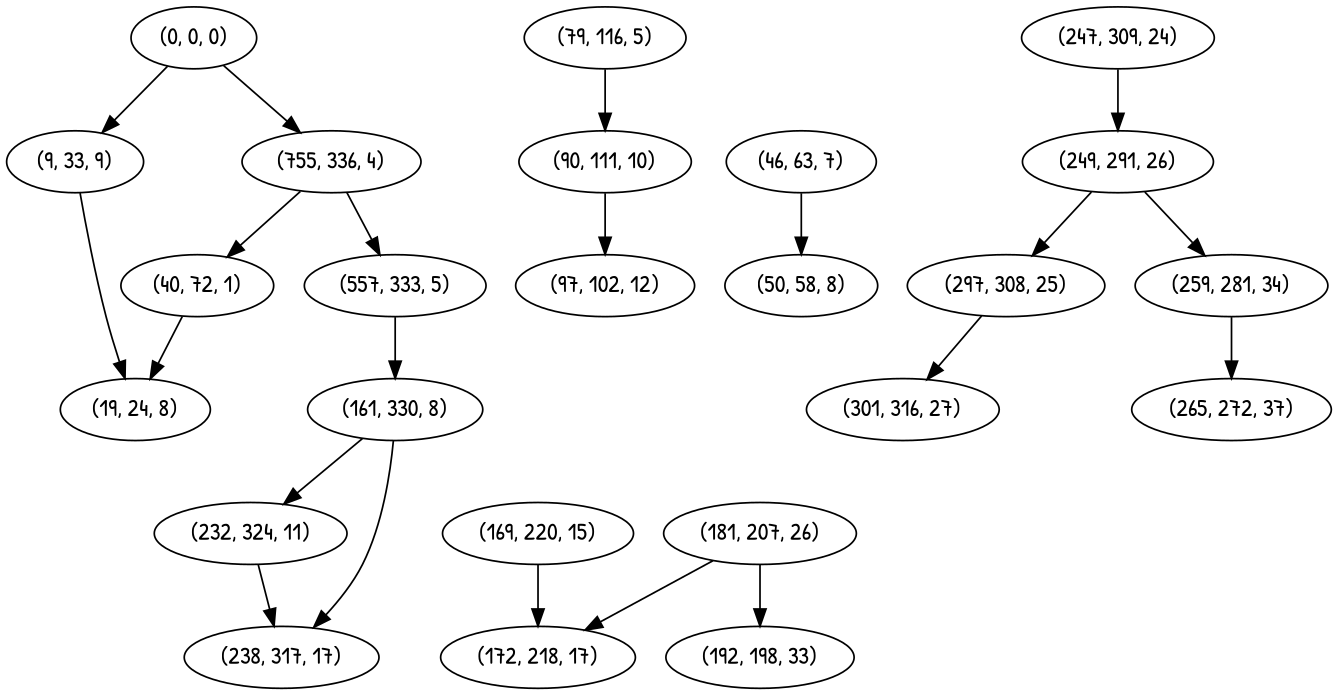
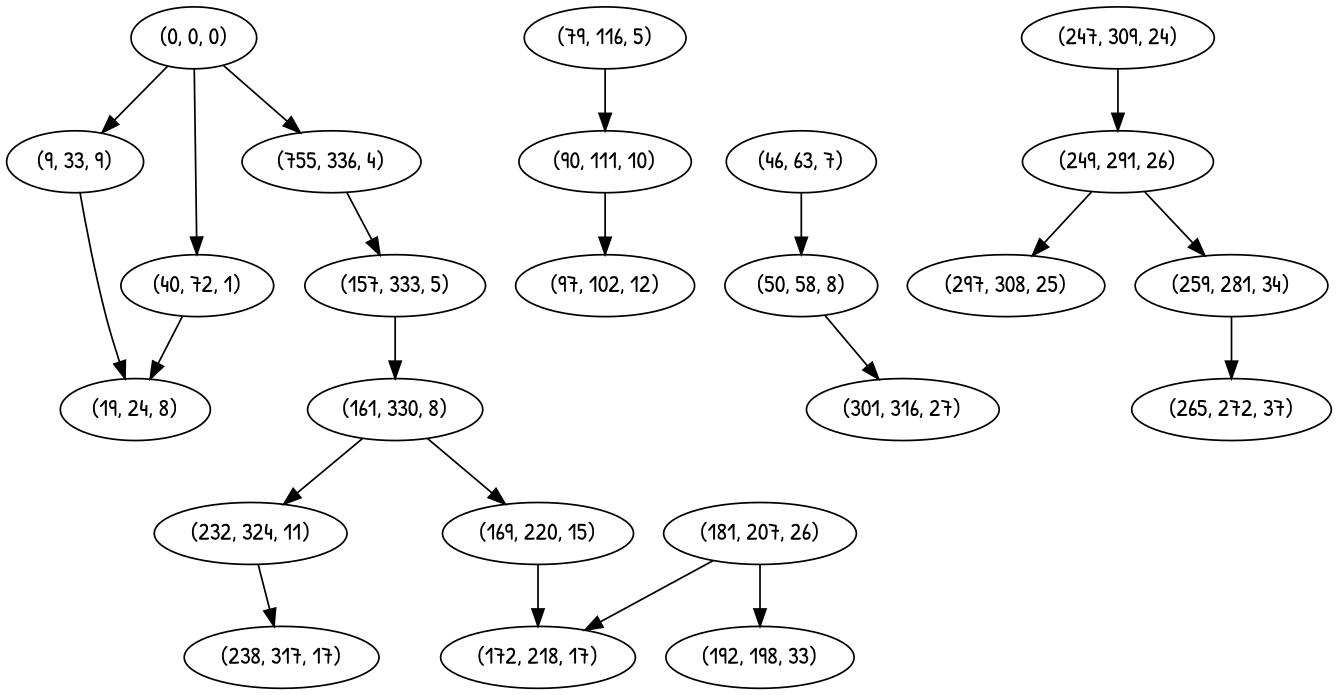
edge "(755, 336, 4)" -> "(40, 72, 1)": now "(0, 0, 0)" -> "(40, 72, 1)"
node "(557, 333, 5)": label "(557, 333, 5)" -> "(157, 333, 5)"
edge "(297, 308, 25)" -> "(301, 316, 27)": now "(50, 58, 8)" -> "(301, 316, 27)"
edge "(161, 330, 8)" -> "(238, 317, 17)": now "(161, 330, 8)" -> "(169, 220, 15)"
